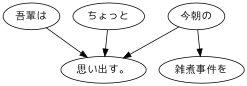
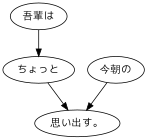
edge "吾輩は" -> "思い出す。": now "吾輩は" -> "ちょっと"
node "雑煮事件を": removed
